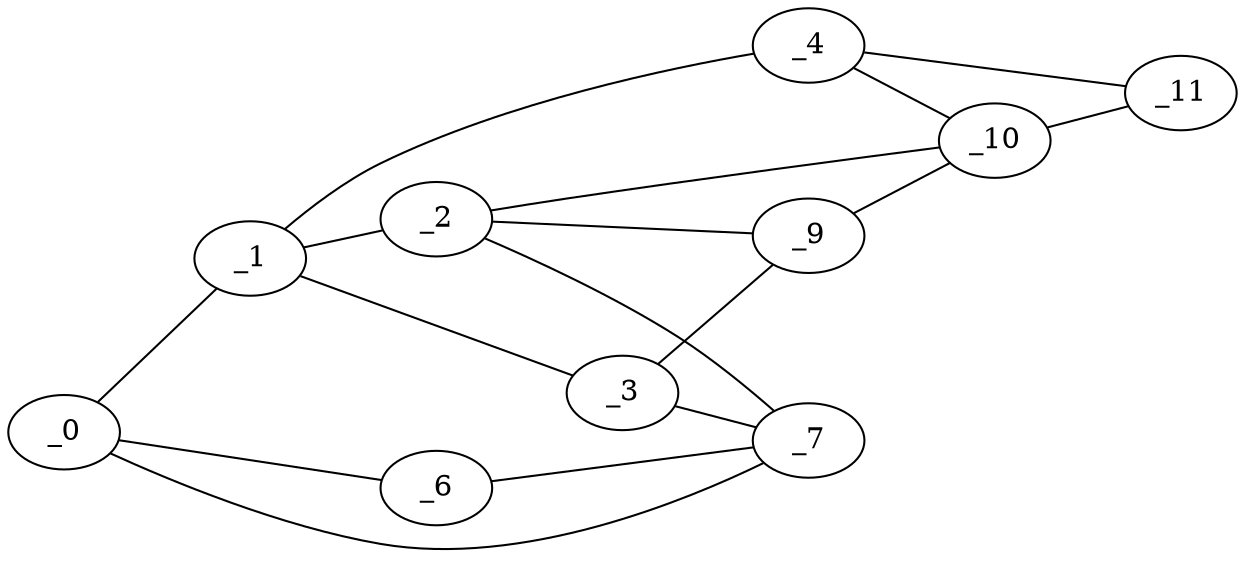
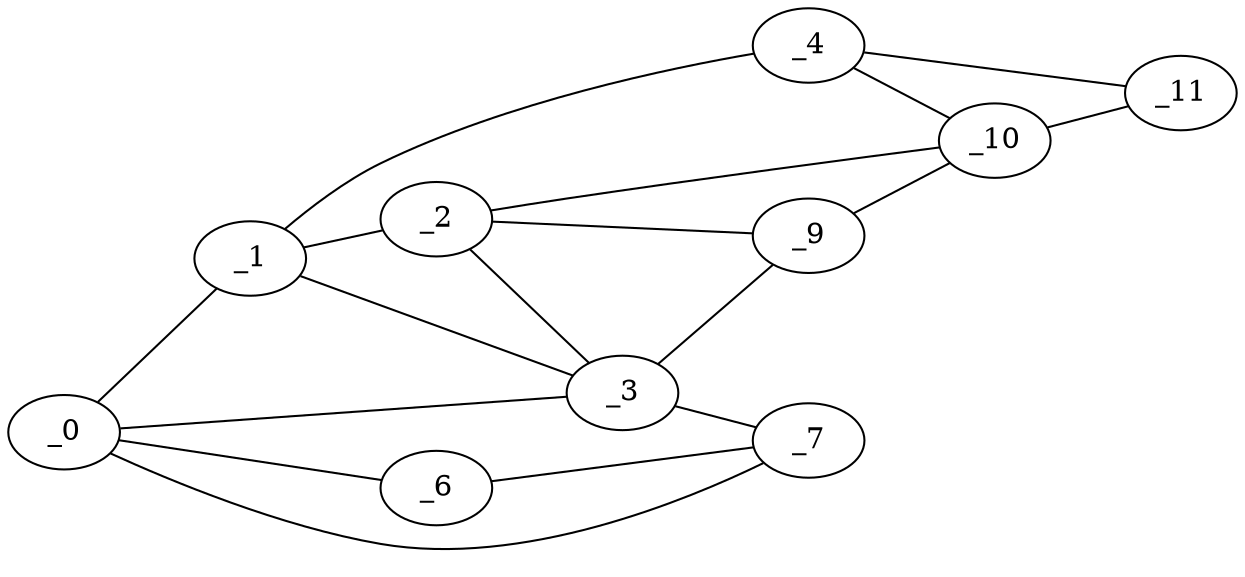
edge "_2" -- "_7": now "_2" -- "_3"
edge "_3" -- "_0": added
